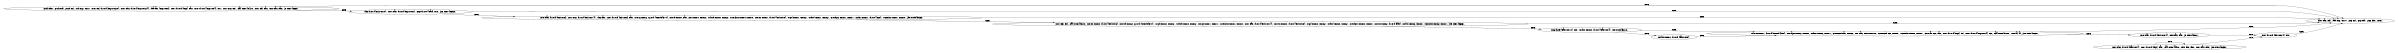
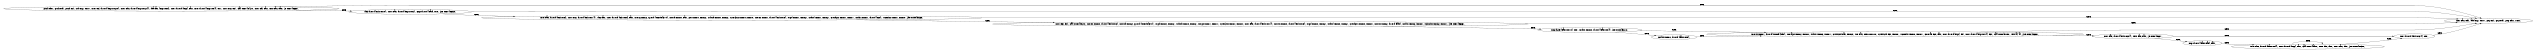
node "'nop dword [eax+eax], eax',": added
